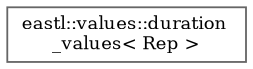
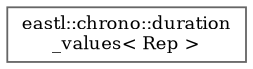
node "eastl::values::duration _values< Rep >": label "eastl::values::duration _values< Rep >" -> "eastl::chrono::duration _values< Rep >"
